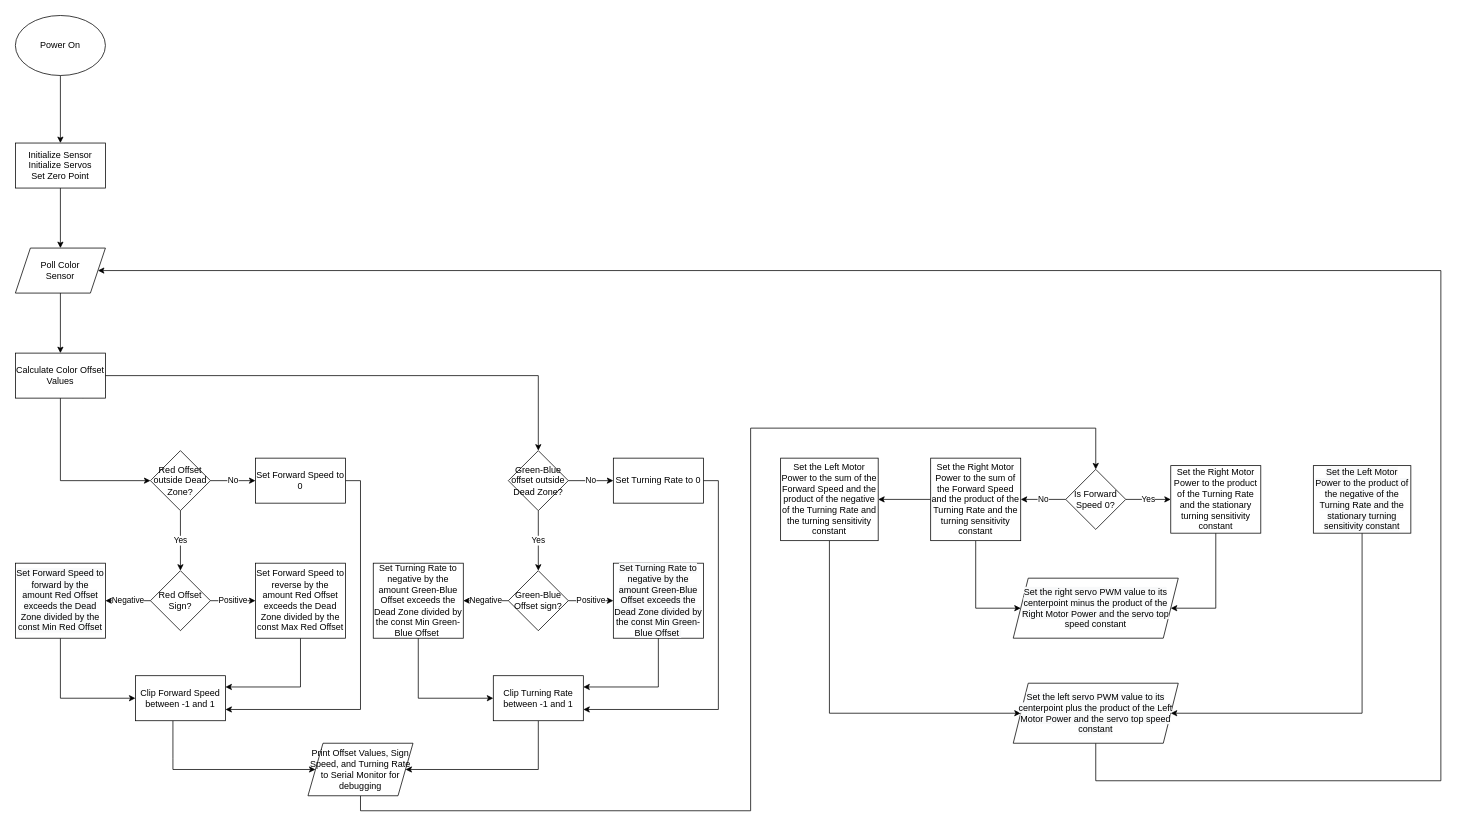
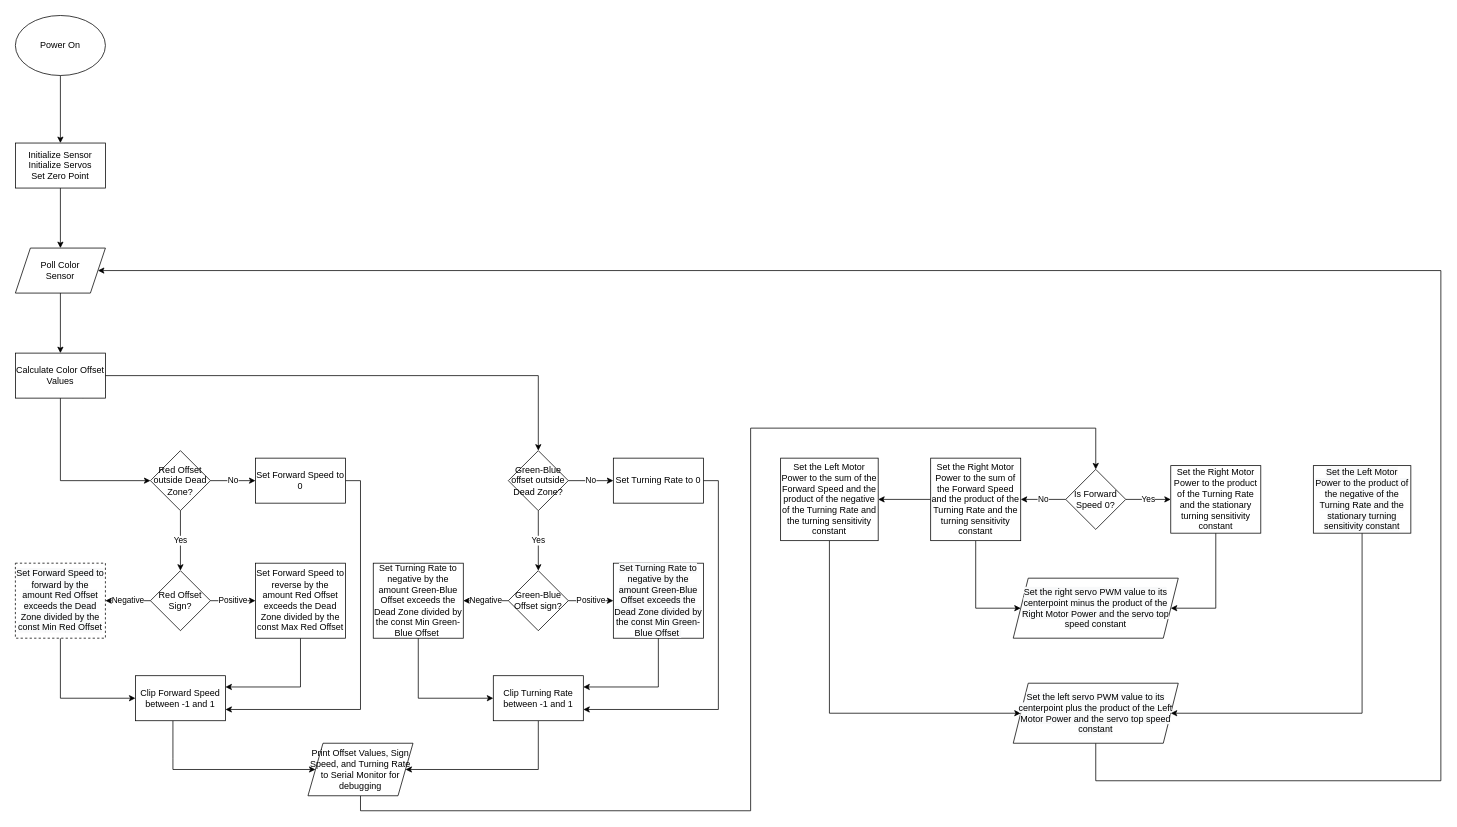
node "Set Forward Speed to forward by the amount Red Offset exceeds the Dead Zone divided by the const Min Red Offset": style solid -> dashed
